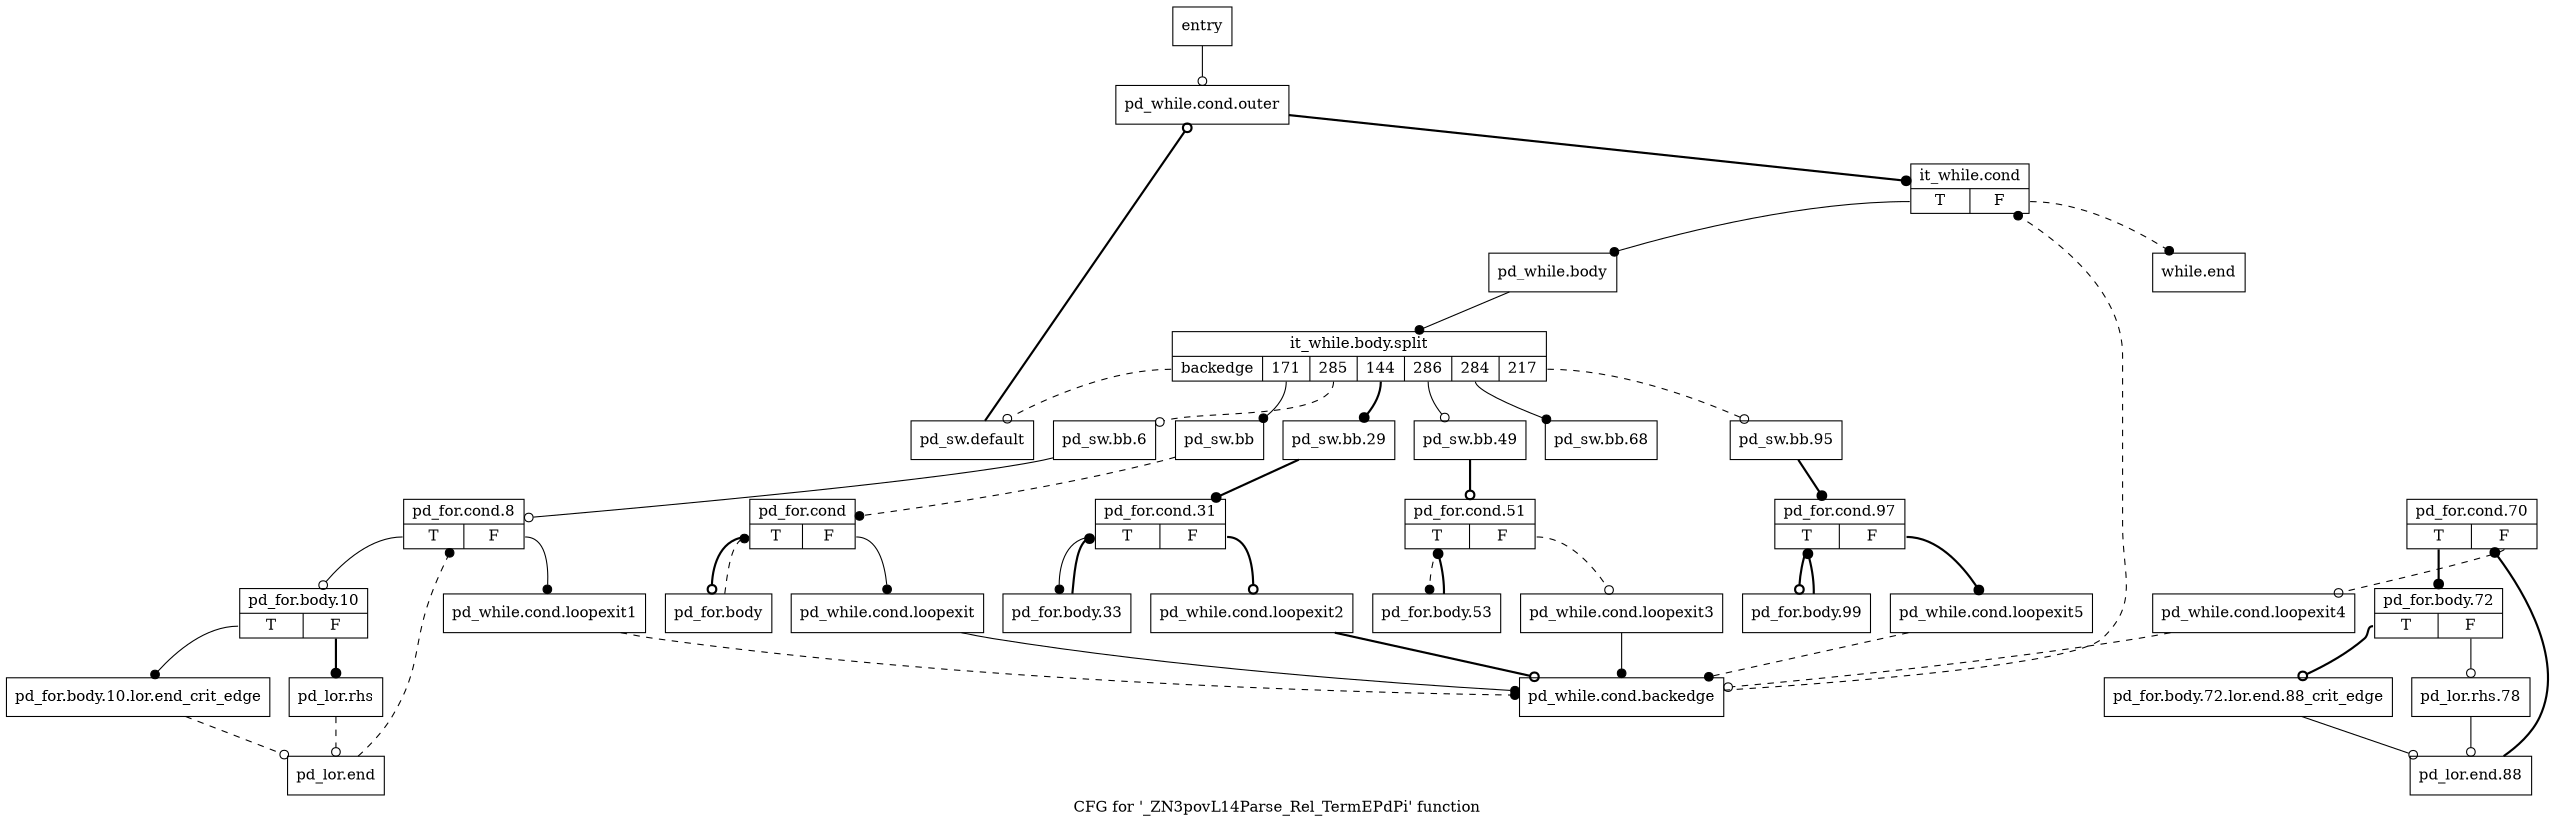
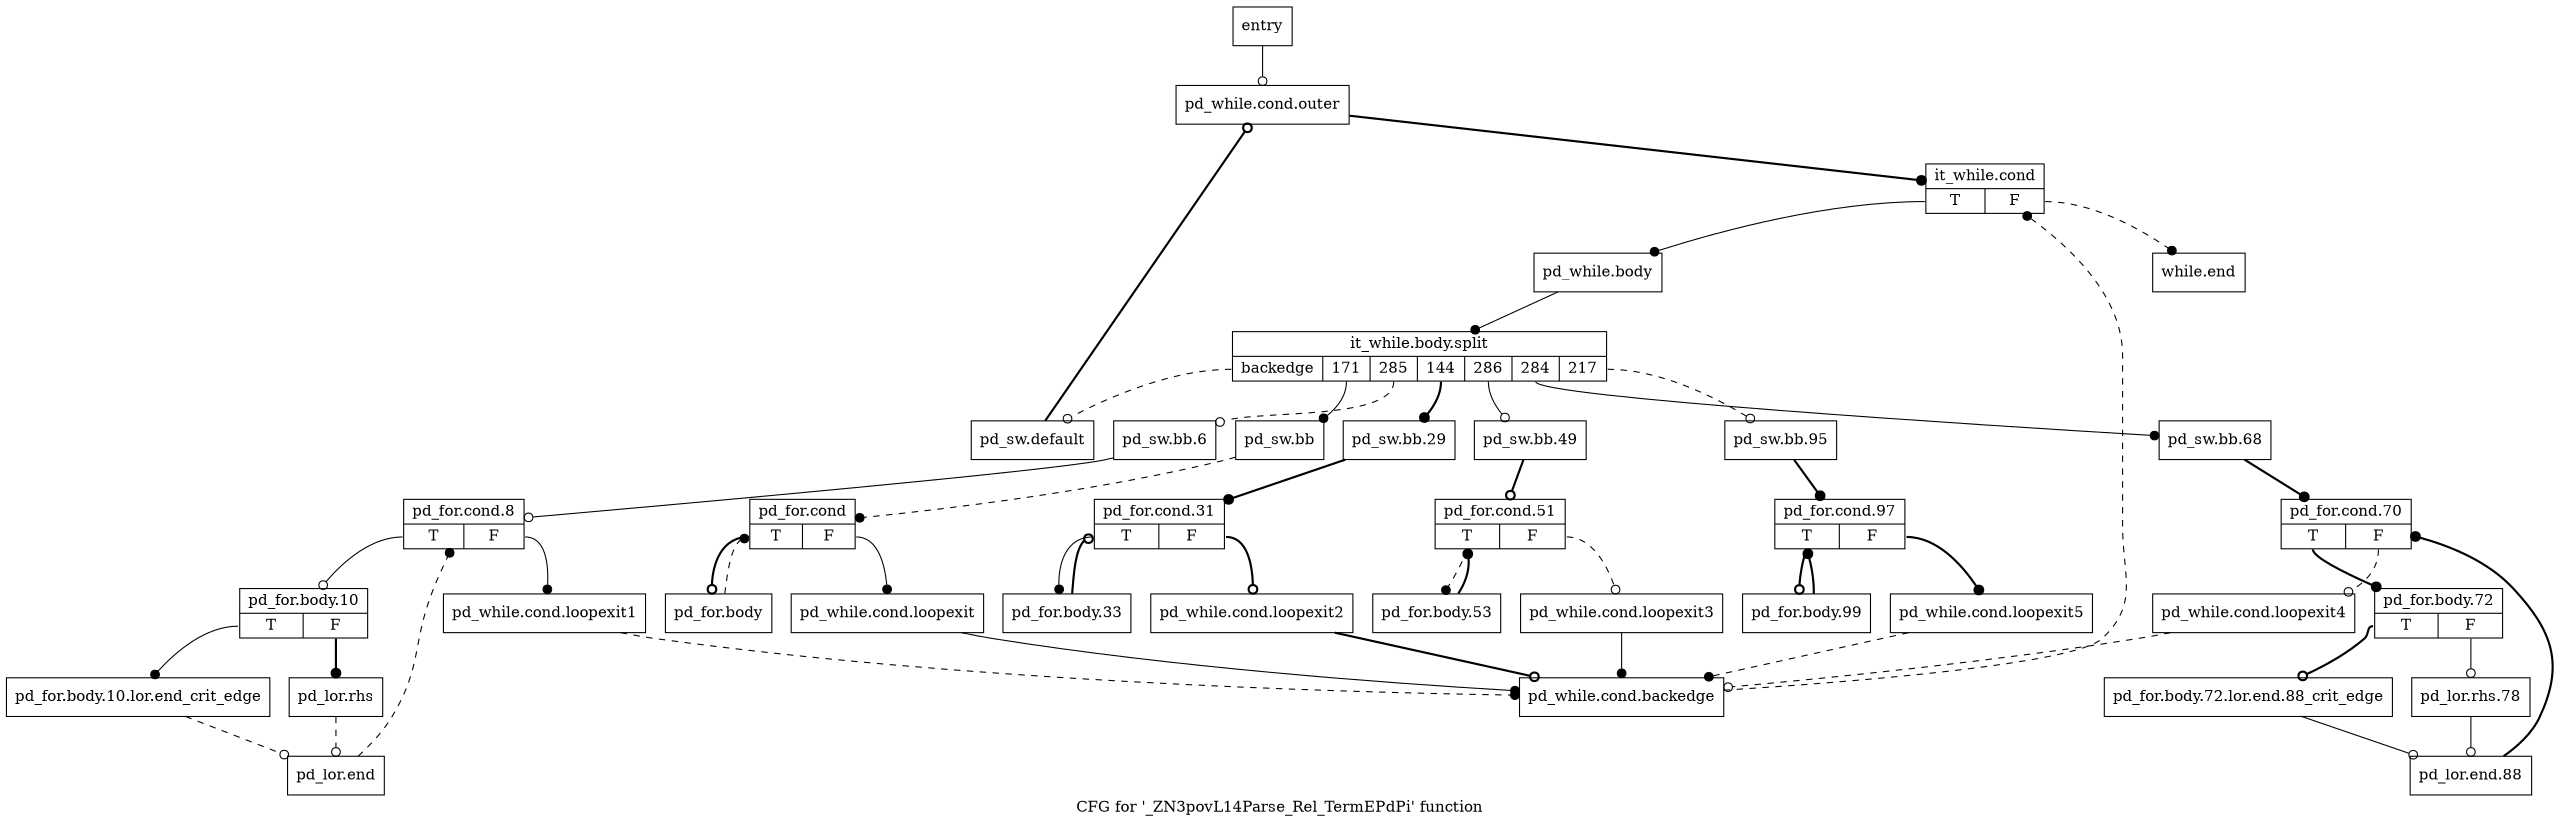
edge "pd_sw.bb.68" -> "pd_for.cond.70": added
edge "pd_for.body.33" -> "pd_for.cond.31": arrowhead dot -> odot
